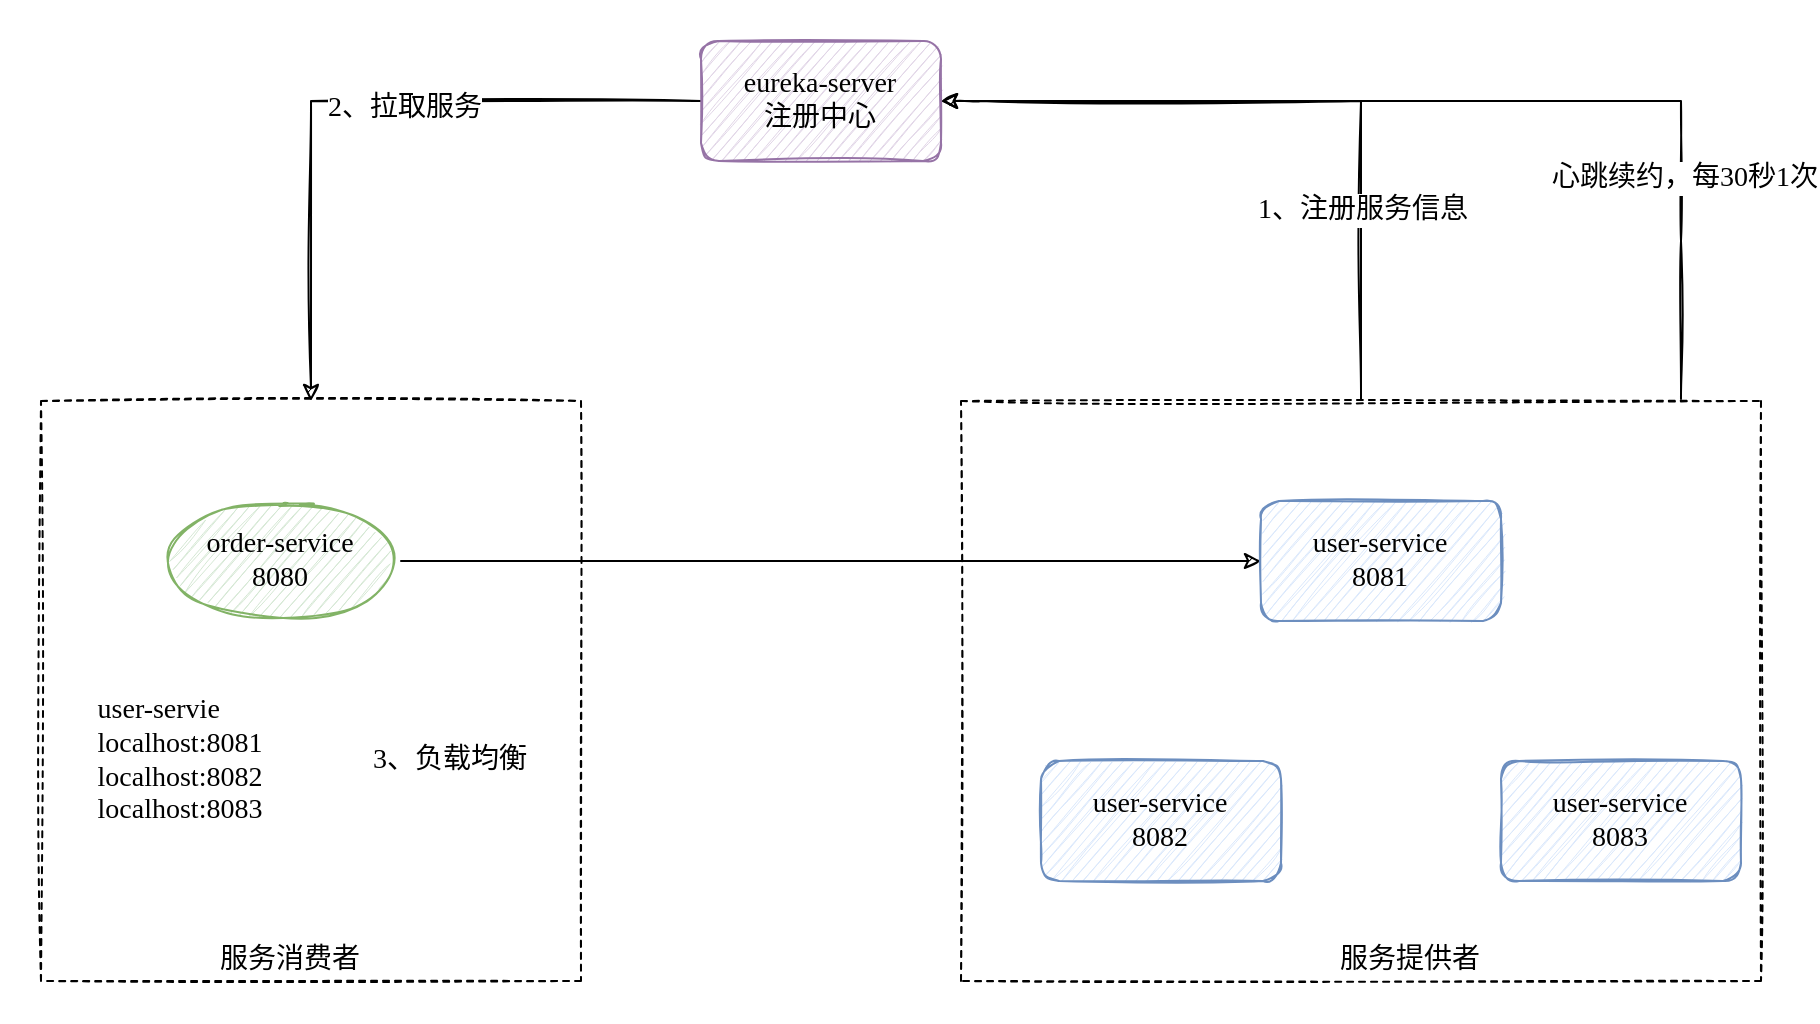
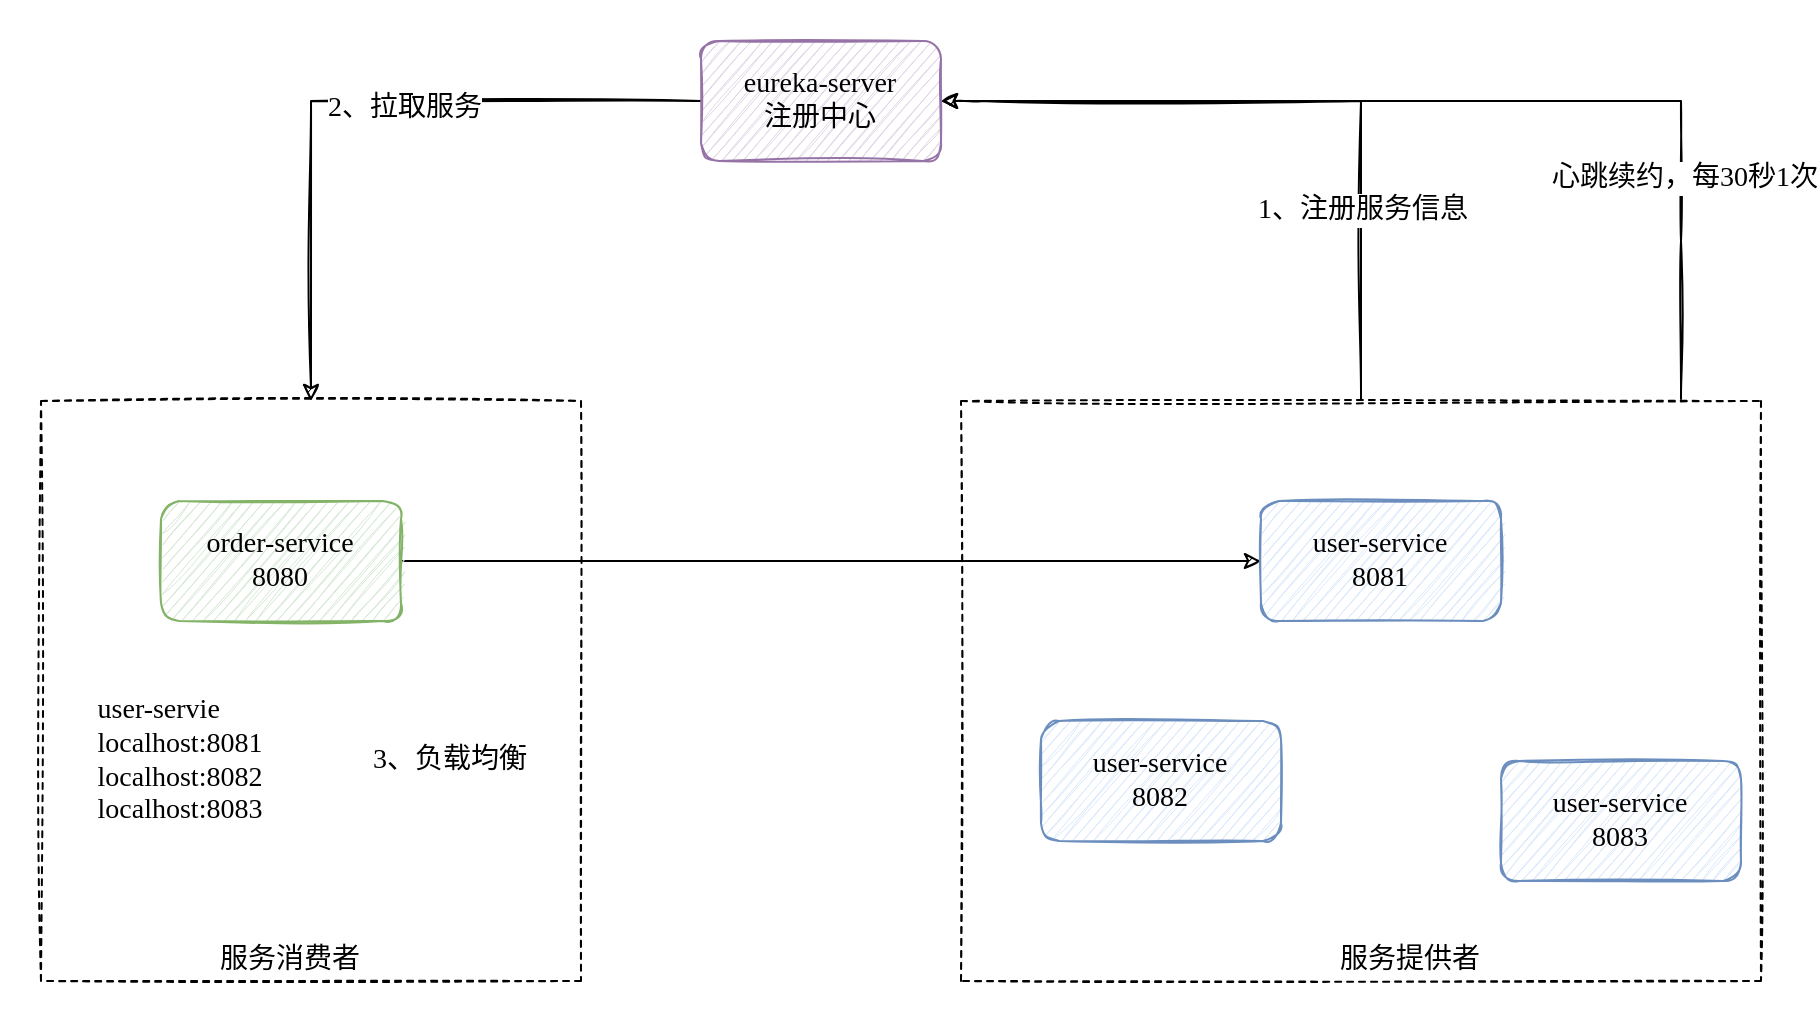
node "order-service8080": shape ellipse -> rounded rectangle
node "user-service8082": moved (1161, 821) -> (1161, 781)
